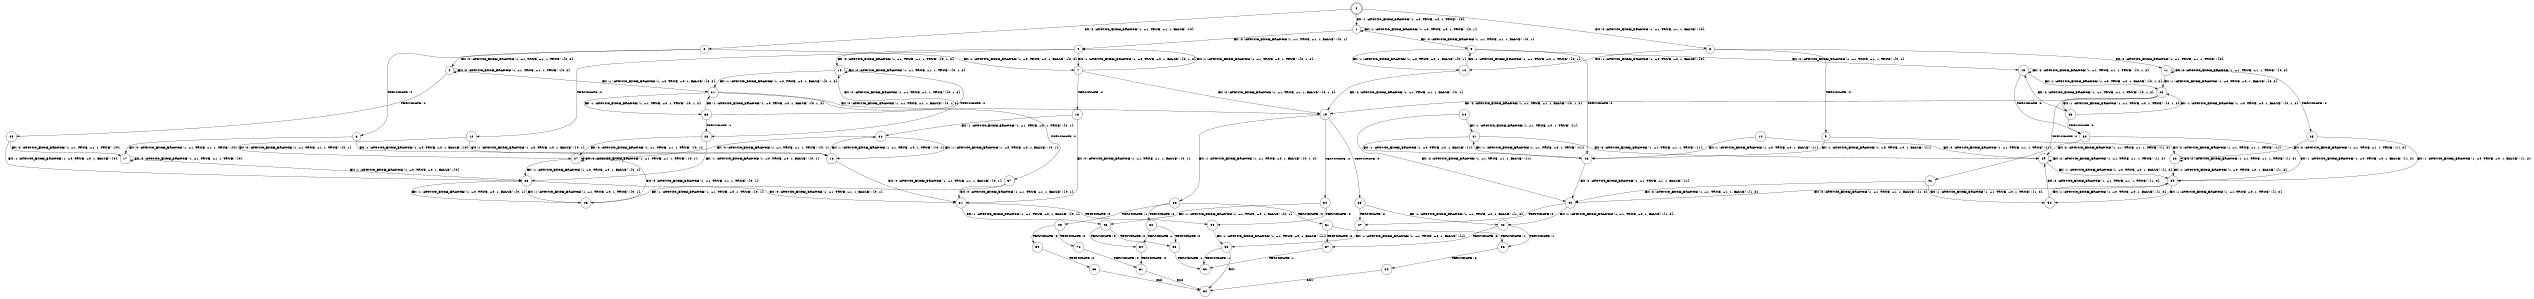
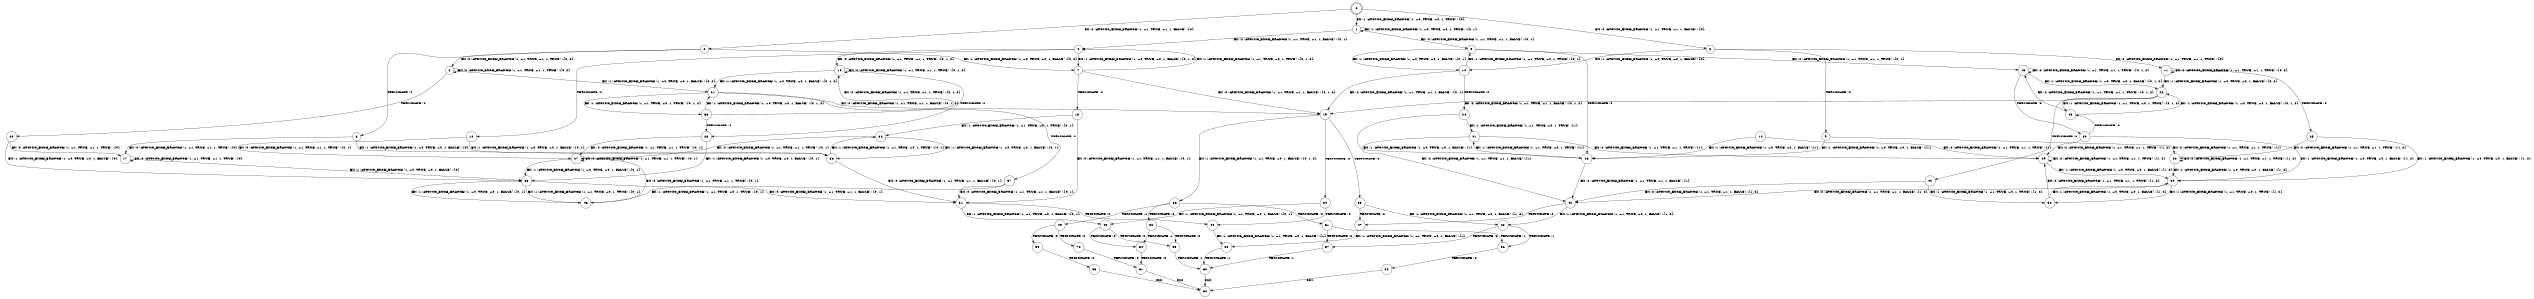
edge "10" -> "24": added, label "TERMINATE !0"
edge "43" -> "30": reversed
node "16": label "16" -> "66"
edge "53" -> "64": now "60" -> "64"
